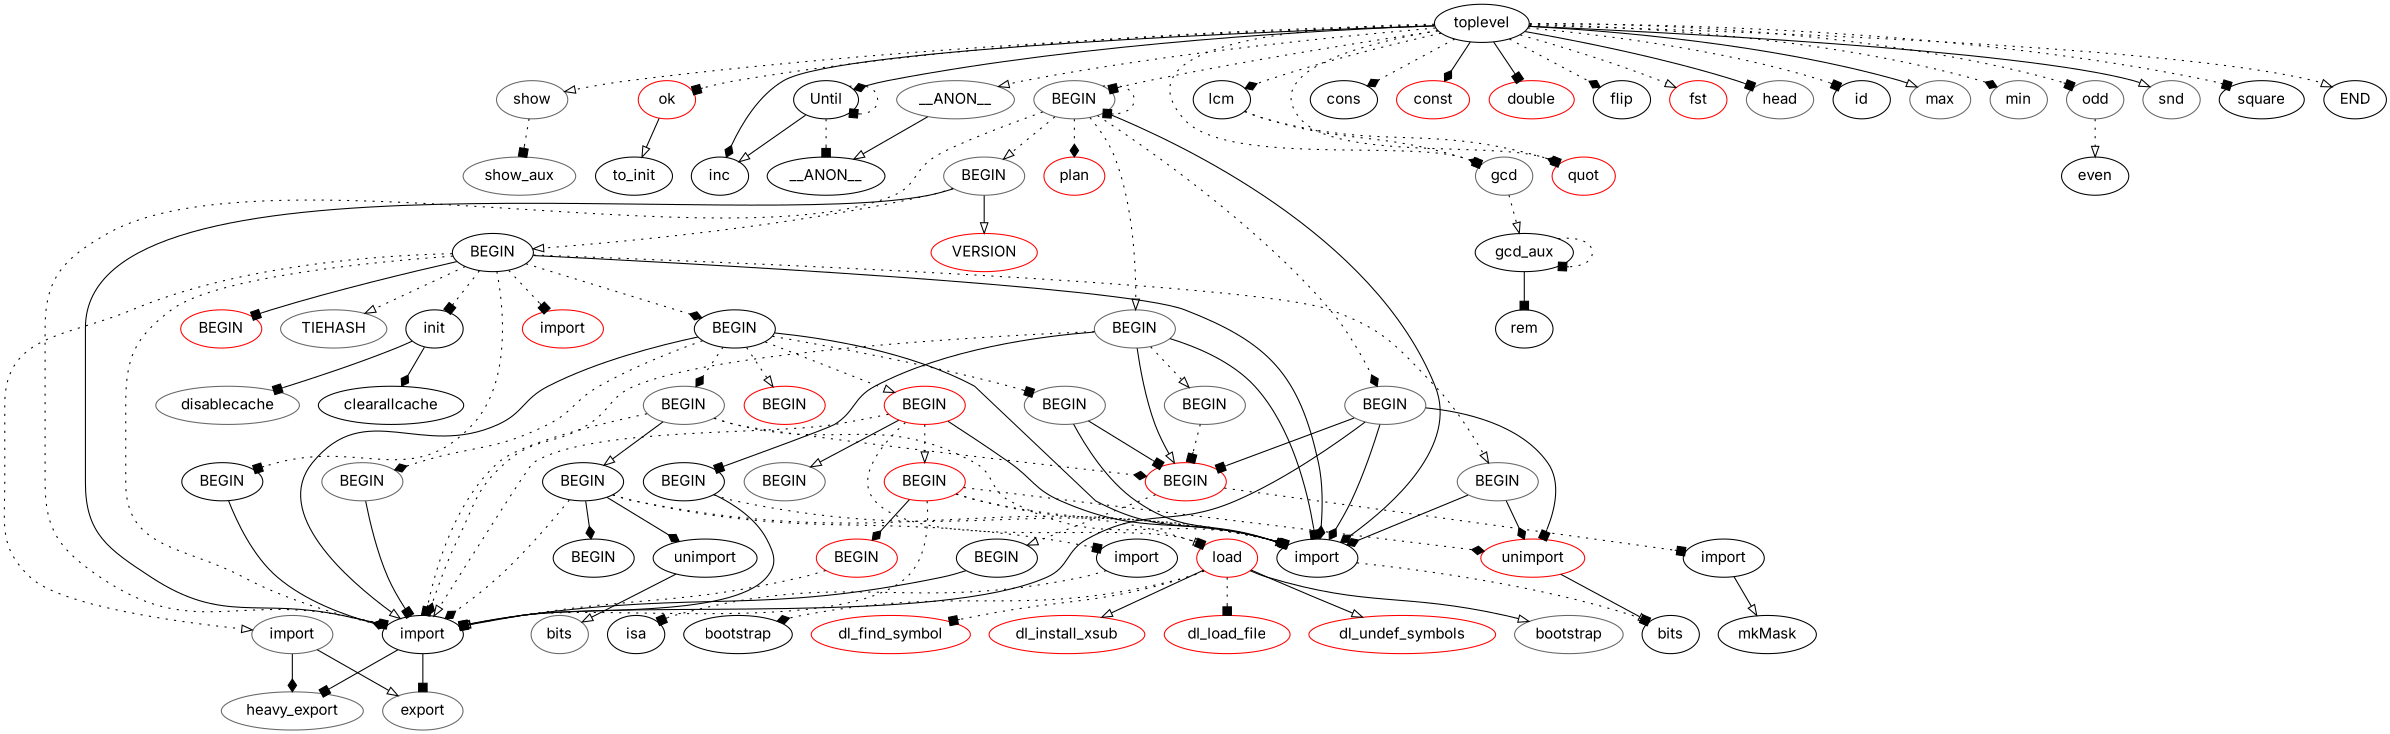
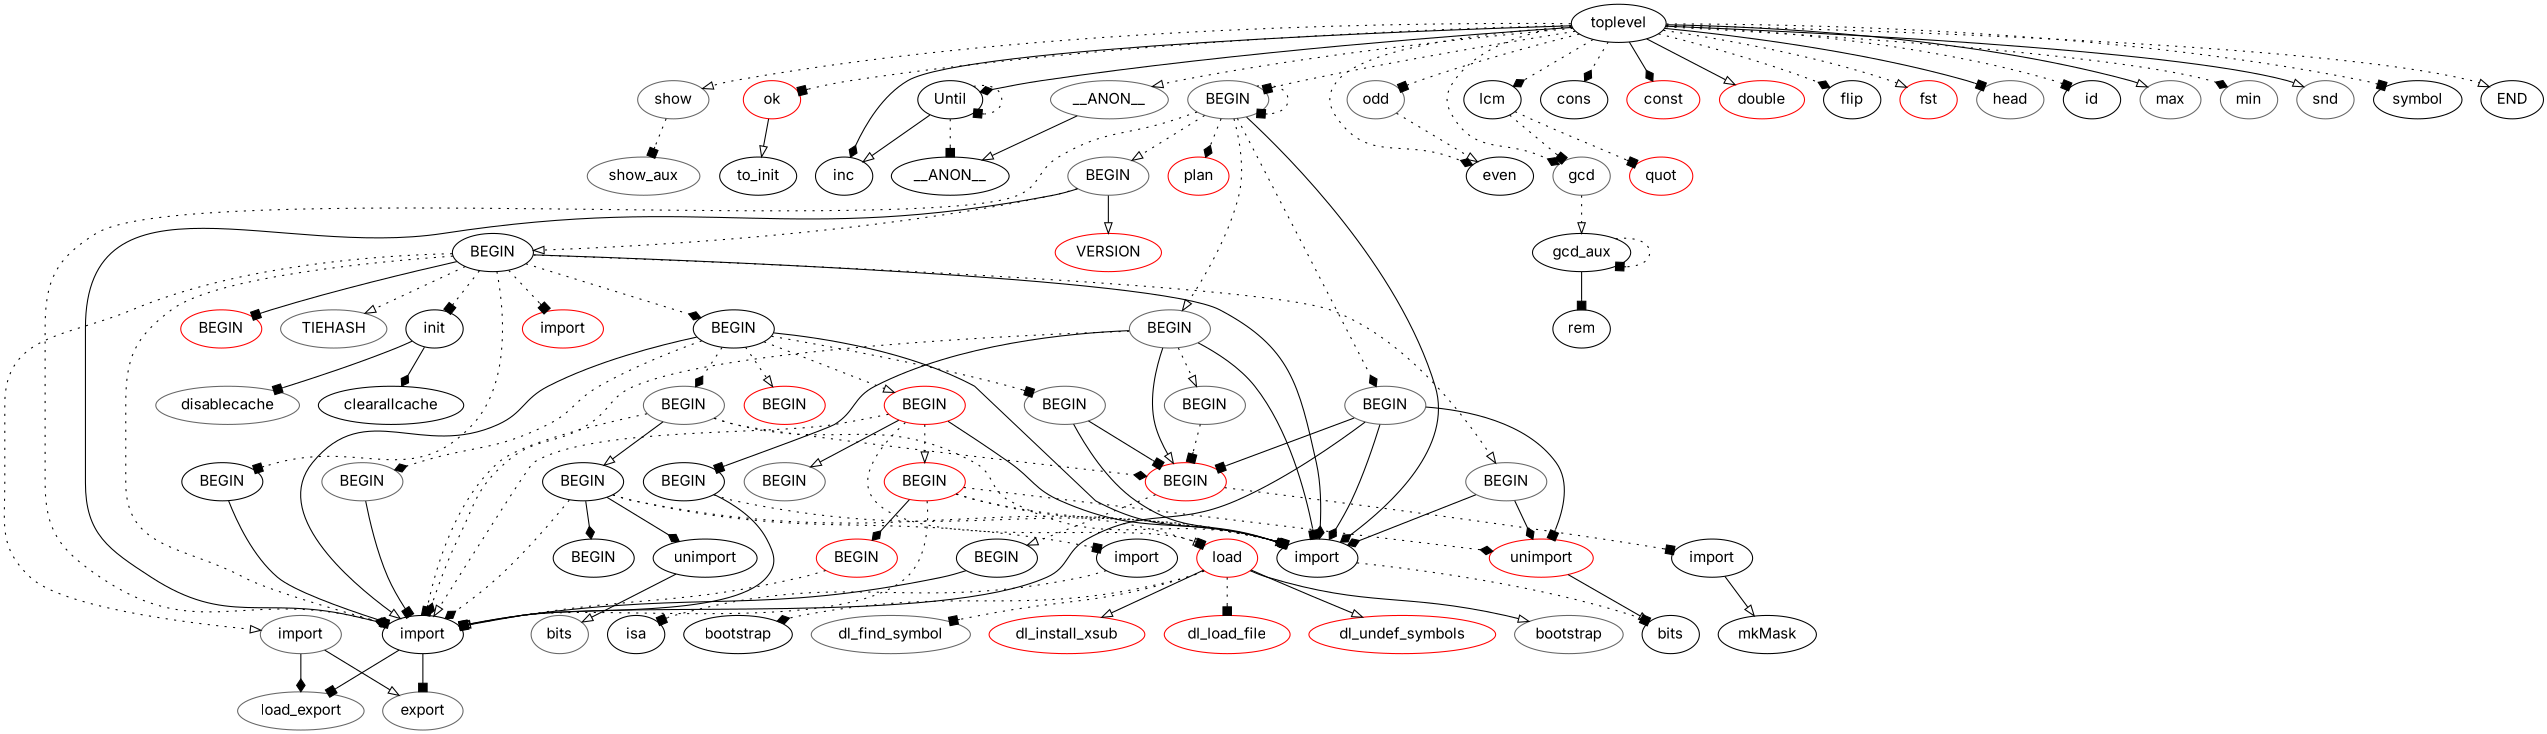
edge "toplevel" -> "double": arrowhead box -> onormal
node "square": label "square" -> "symbol"
edge "toplevel" -> "quot": now "toplevel" -> "even"
node "dl_find_symbol": color red -> gray40
node "heavy_export": label "heavy_export" -> "load_export"
